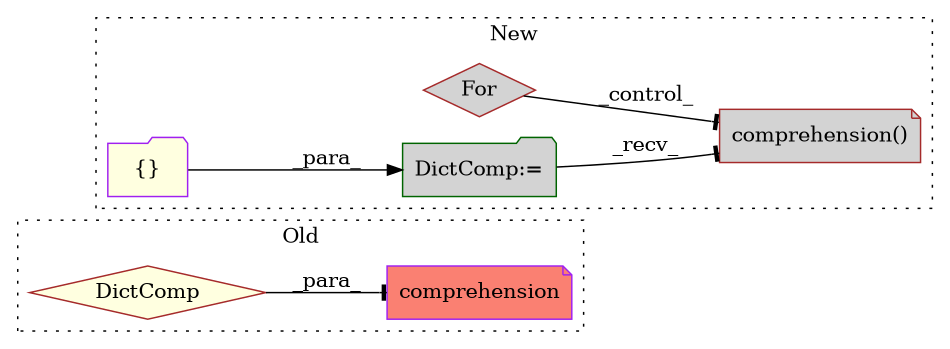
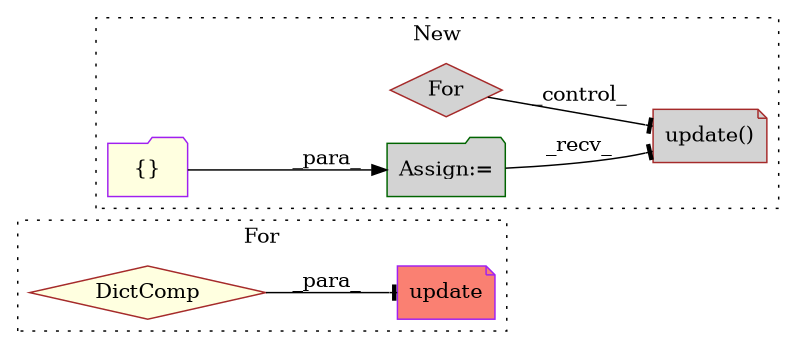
node "comprehension()": label "comprehension()" -> "update()"
node "DictComp:=": label "DictComp:=" -> "Assign:="
cluster "Old": label "Old" -> "For"
node "comprehension": label "comprehension" -> "update"
